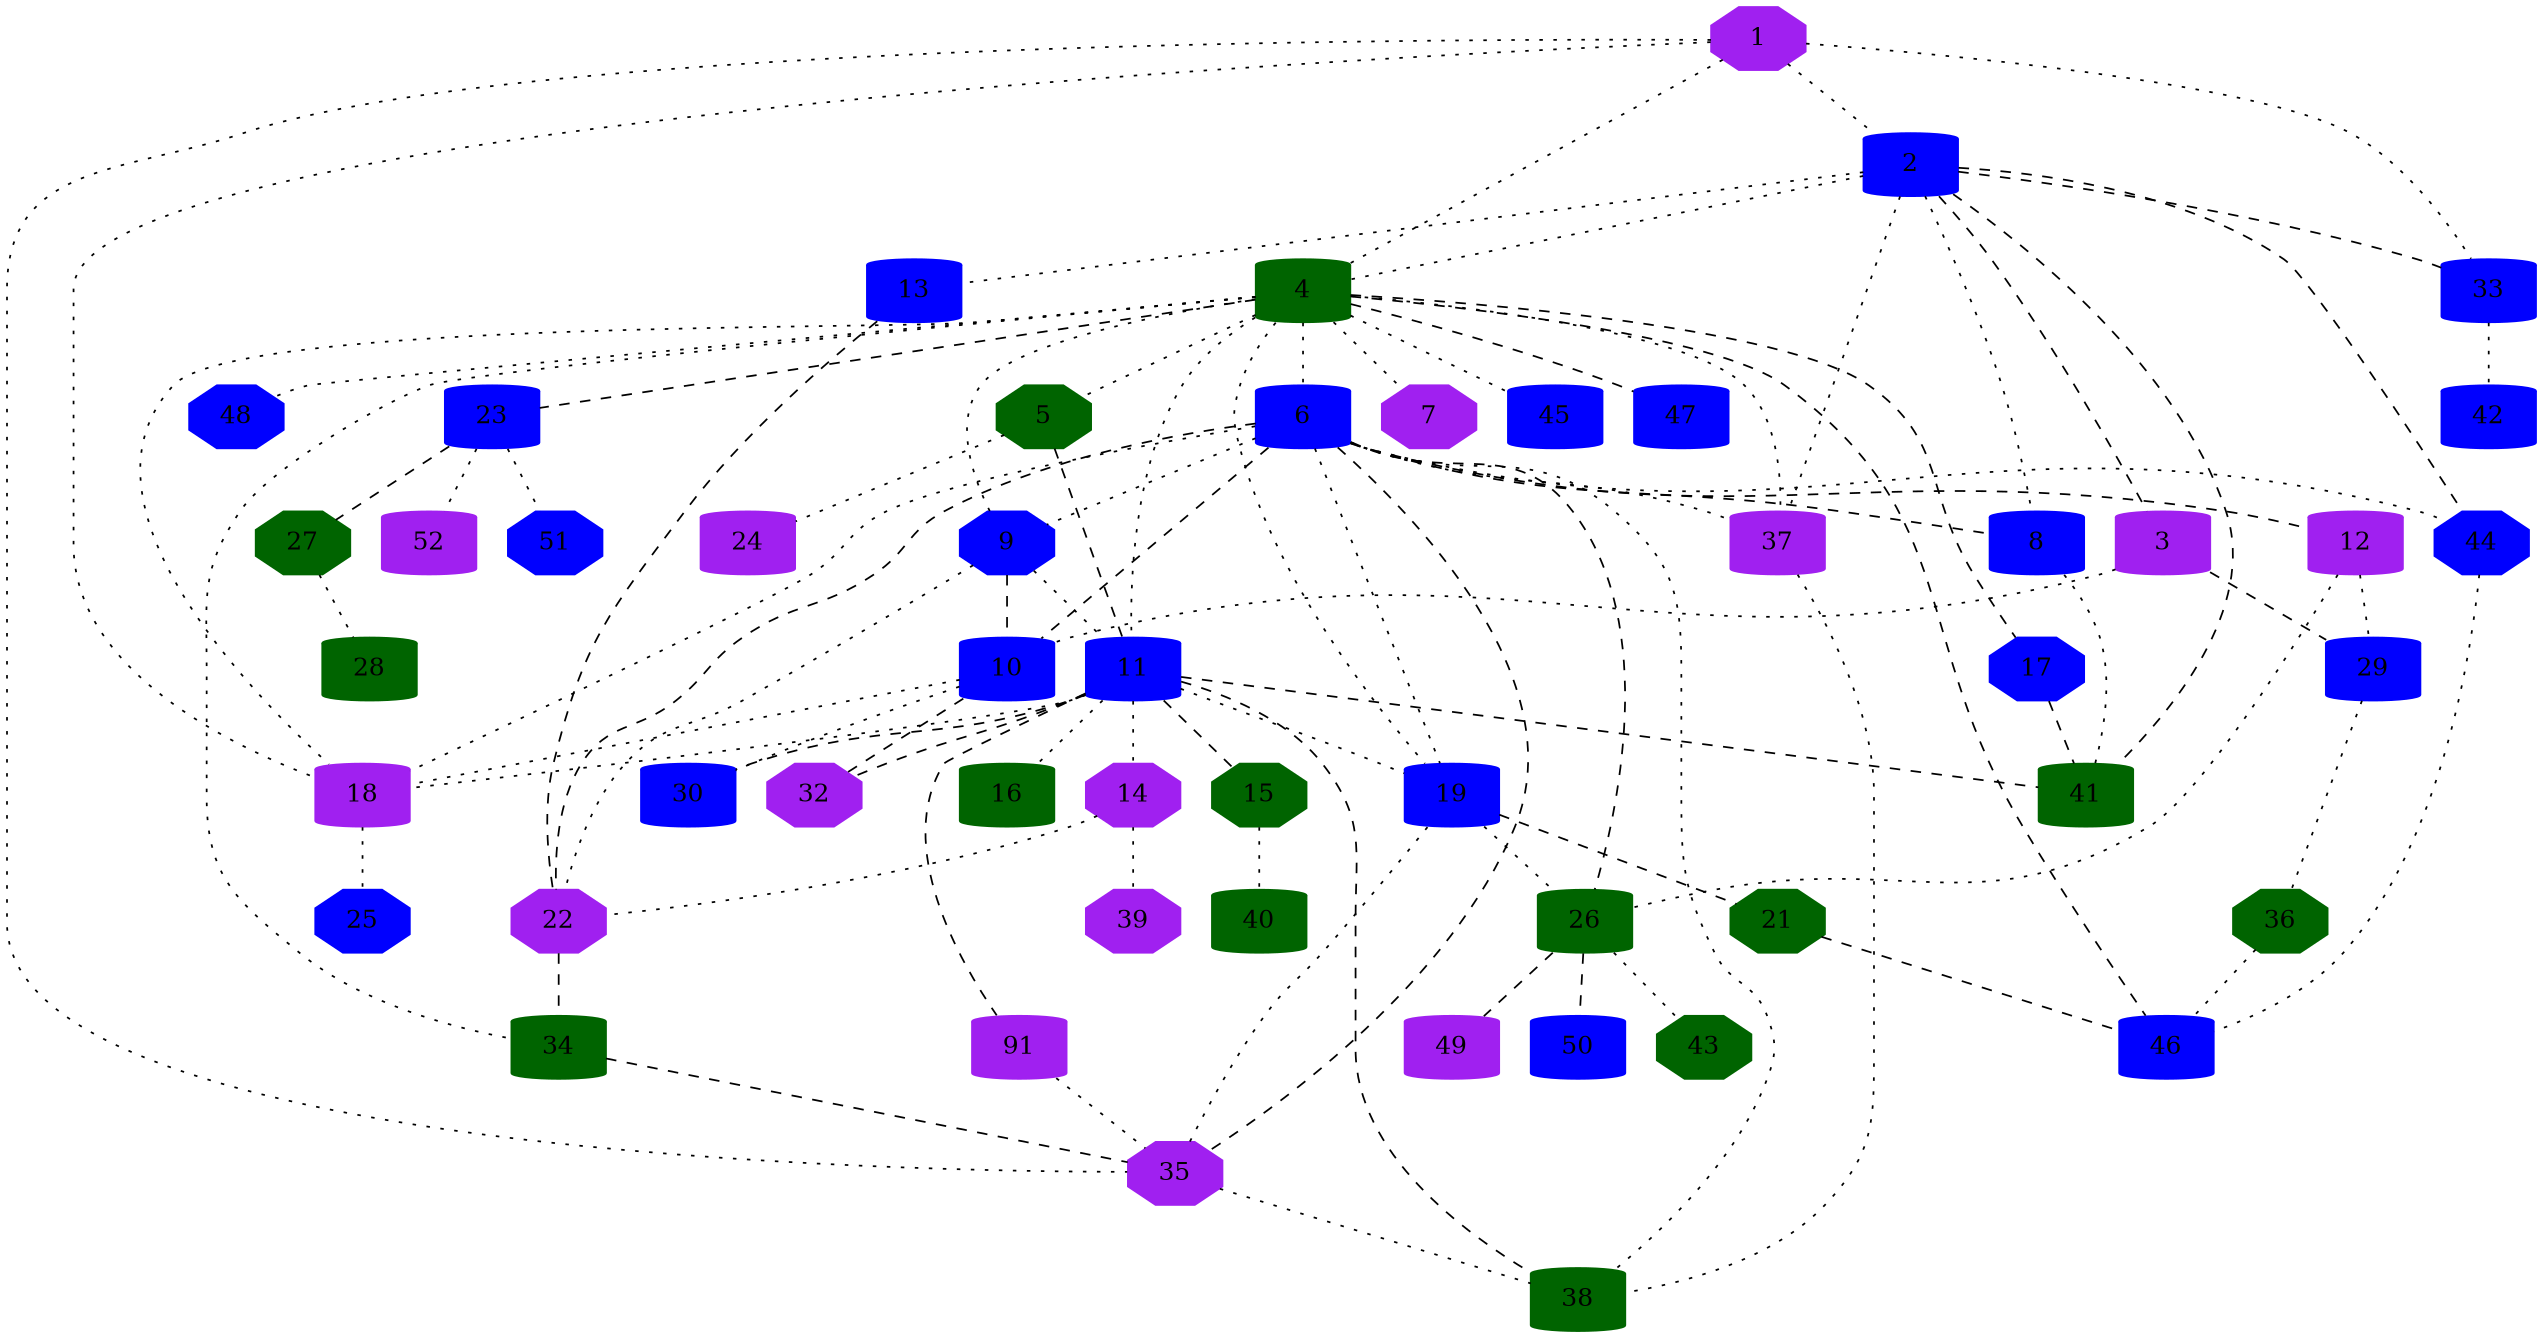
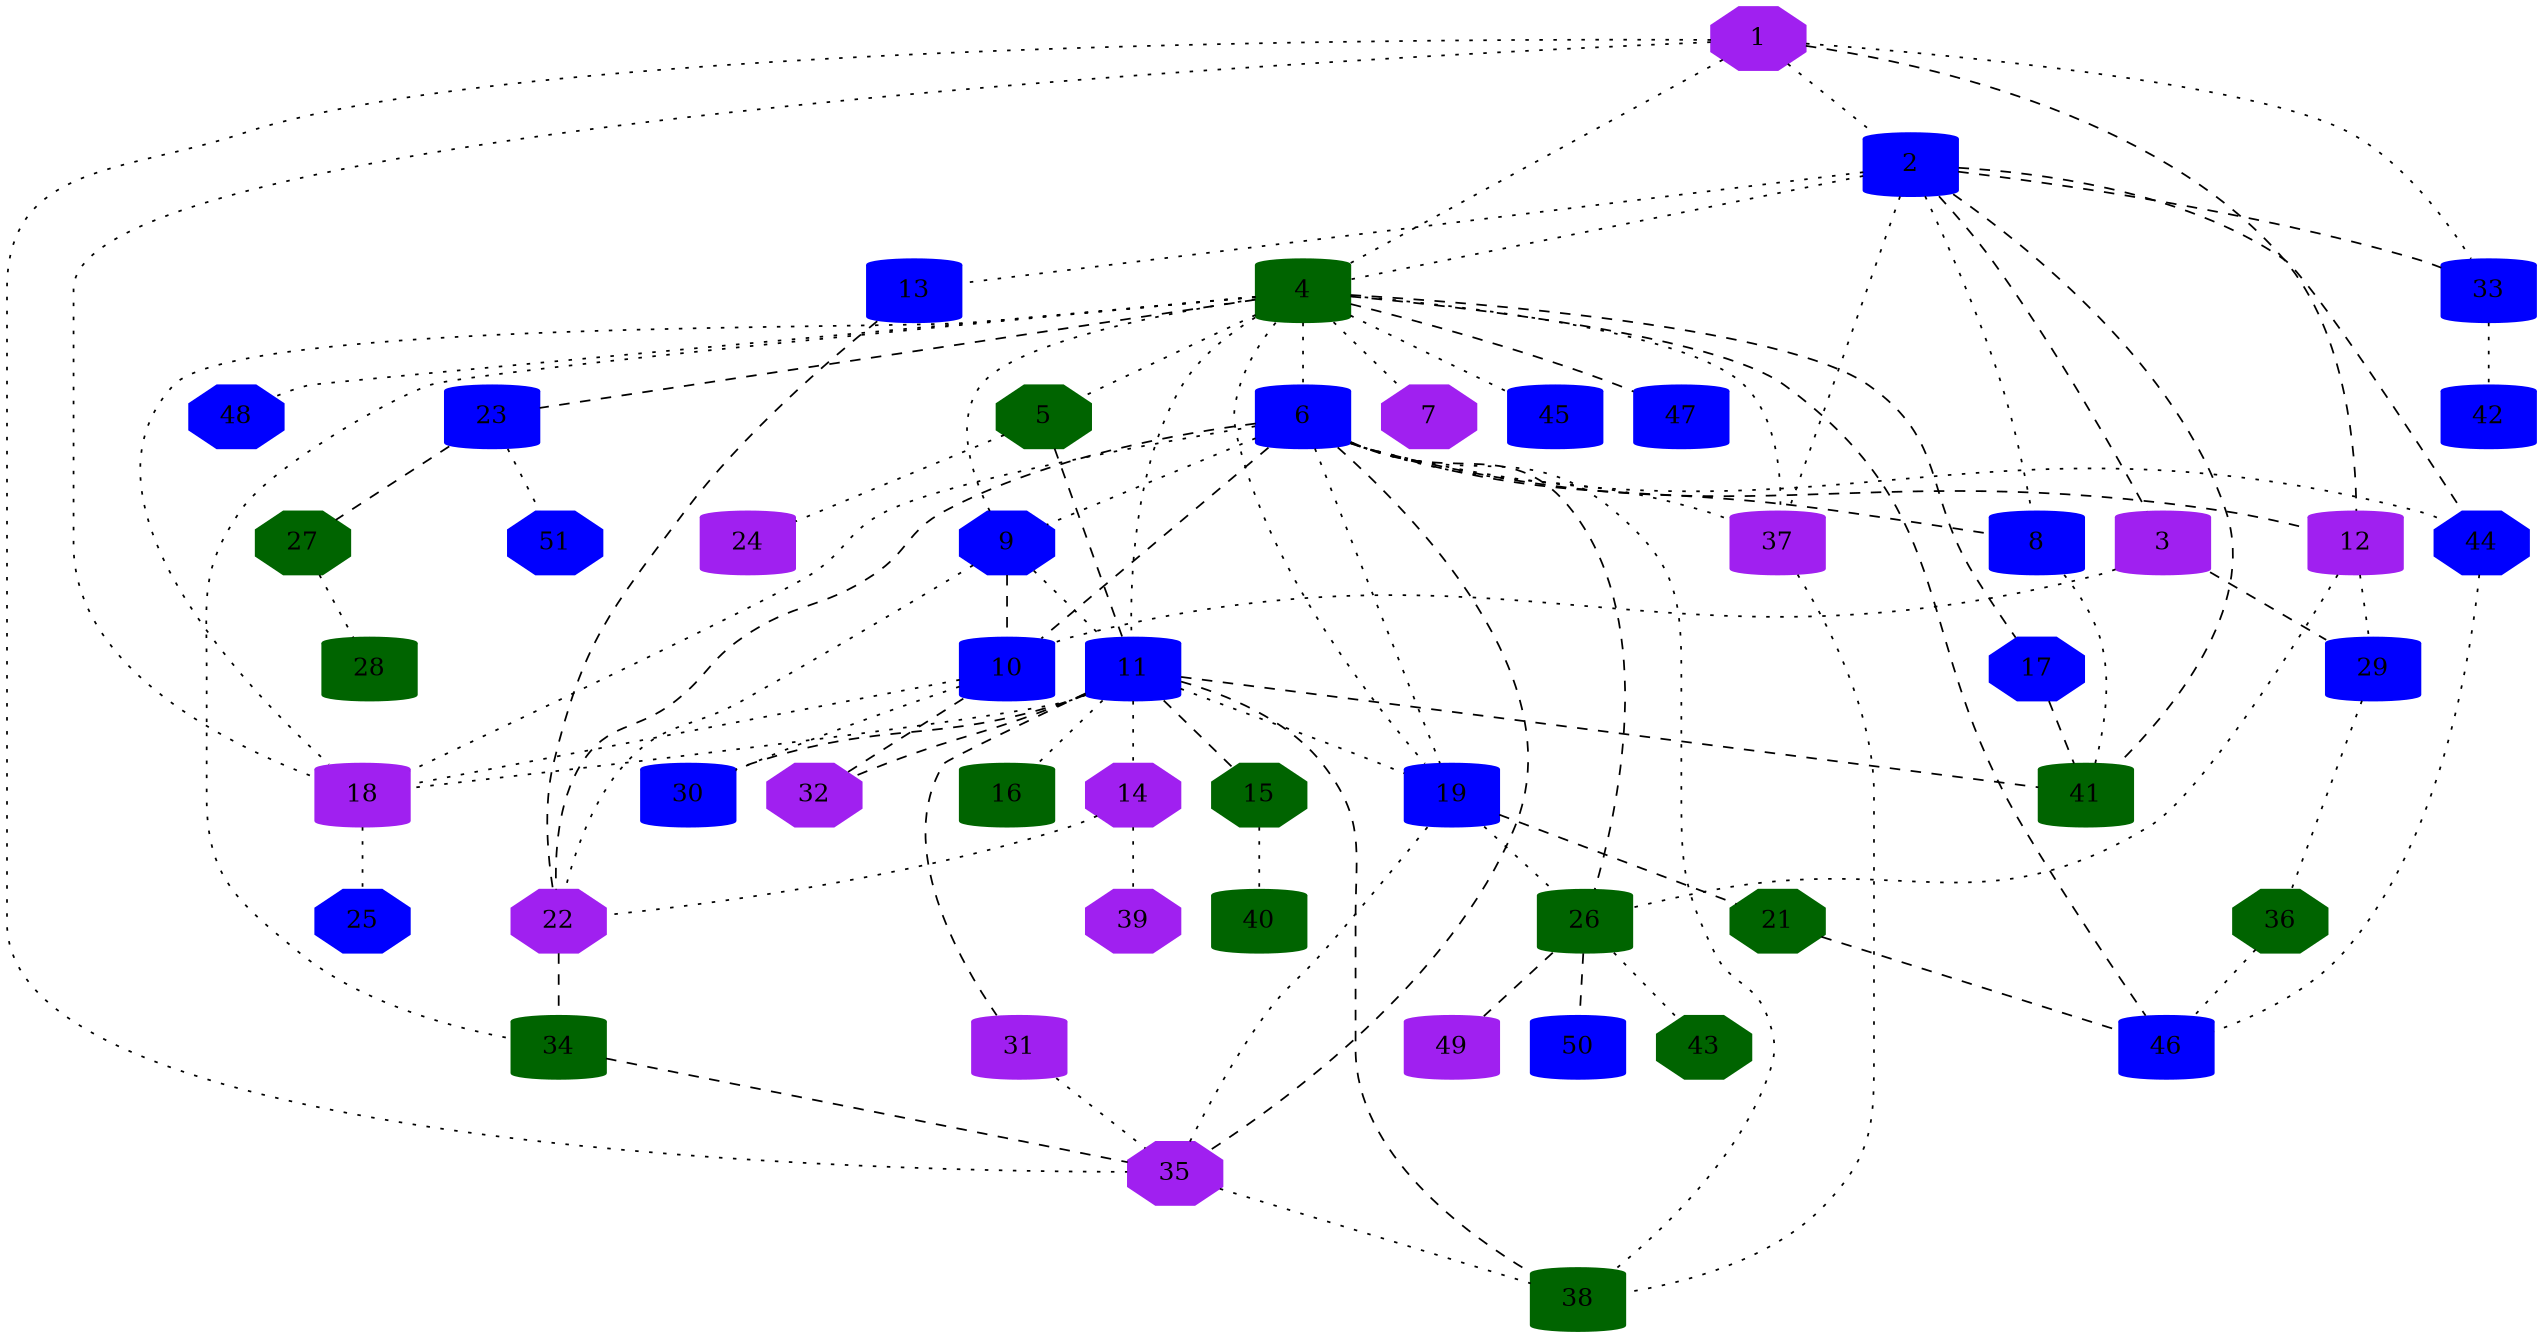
edge "1" -- "12": added
node "52": removed
node "91": label "91" -> "31"
